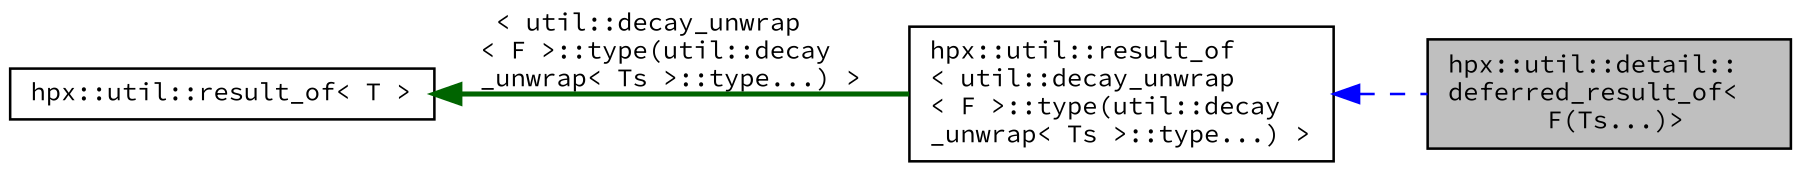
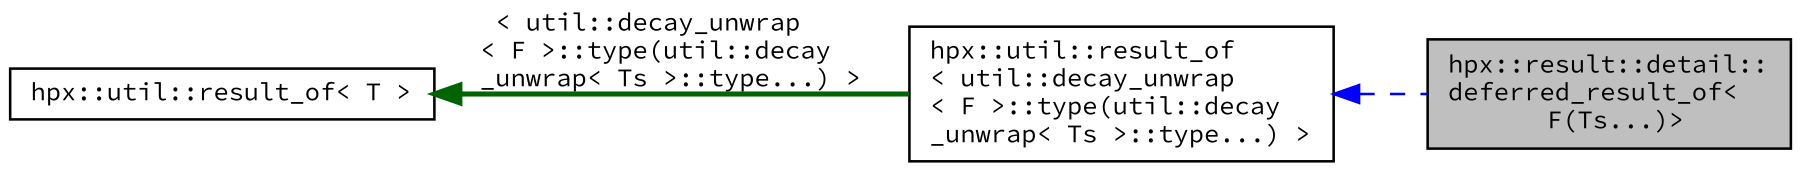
node "hpx::util::detail:: deferred_result_of< F(Ts...)>": label "hpx::util::detail:: deferred_result_of< F(Ts...)>" -> "hpx::result::detail:: deferred_result_of< F(Ts...)>"
